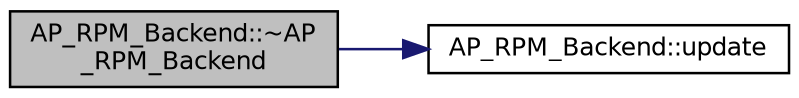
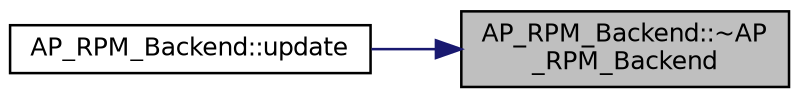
edge "AP_RPM_Backend::~AP _RPM_Backend" -> "AP_RPM_Backend::update": reversed
